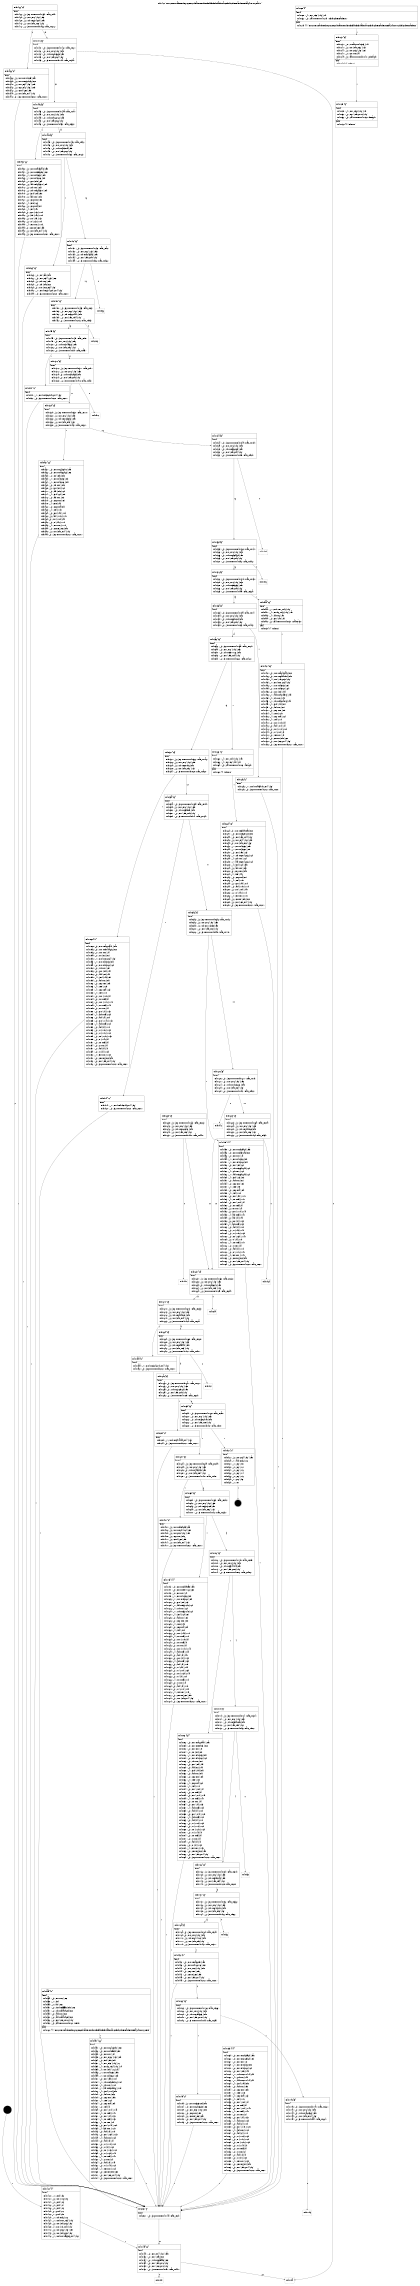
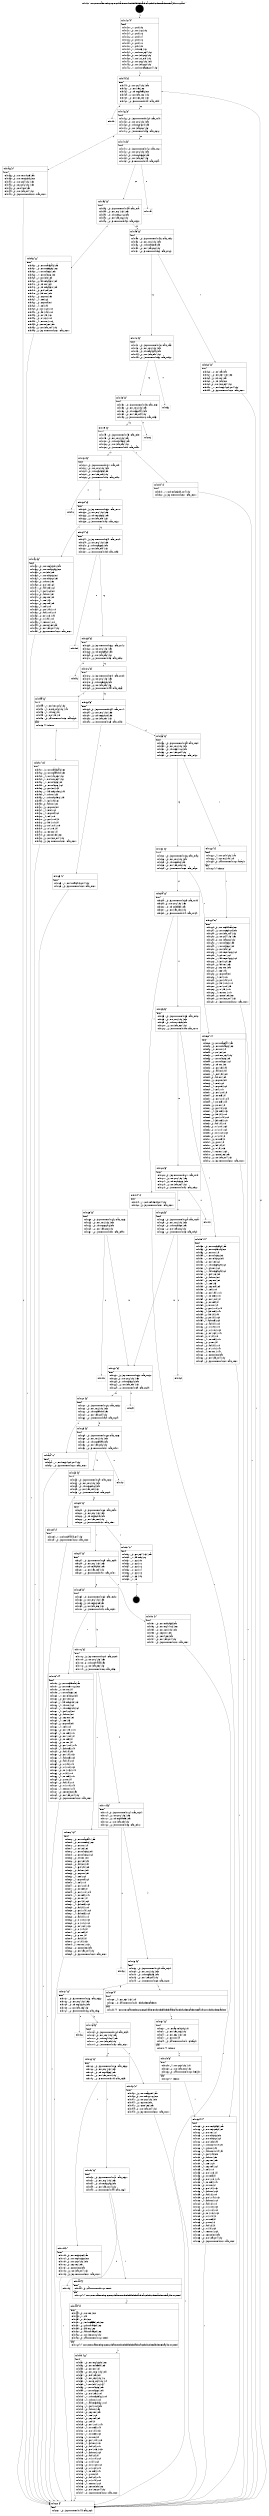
edge "0x401b79 [12]" -> "0x402021 [5]": now "0x401b79 [12]" -> "0x401c5d [144]"
edge "0x401738 [25]" -> "0x401c2e [9]": added, label "1"
edge "0x401937 [27]" -> "0x401783 [25]": now "0x40176a [25]" -> "0x401783 [25]"
edge "0x401c4e [15]" -> "0x401c5d [144]": added, label "1"
edge "0x40144f [23]" -> "0x4017da": now "0x40144f [23]" -> "0x401466 [22]"
node "0x401aa4 [5]": added
